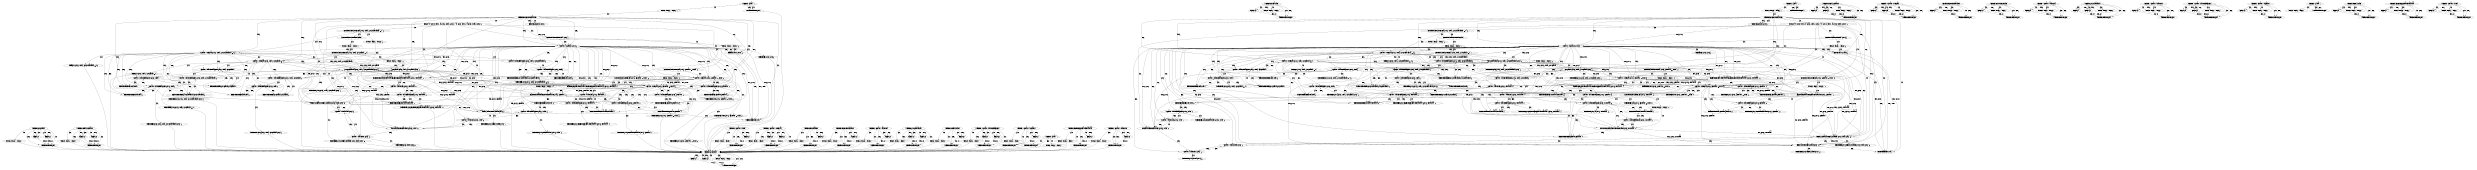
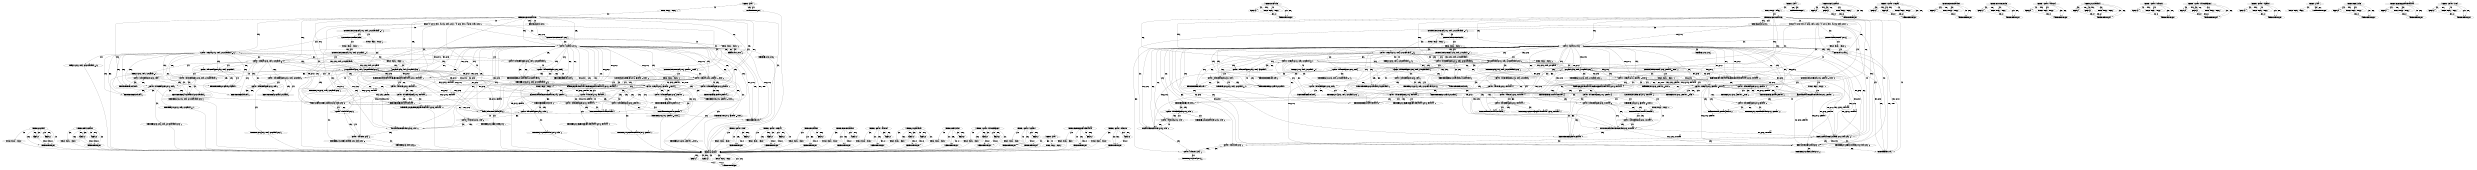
node "(IDENTIFIER,group,if (group->mont_data))": removed
